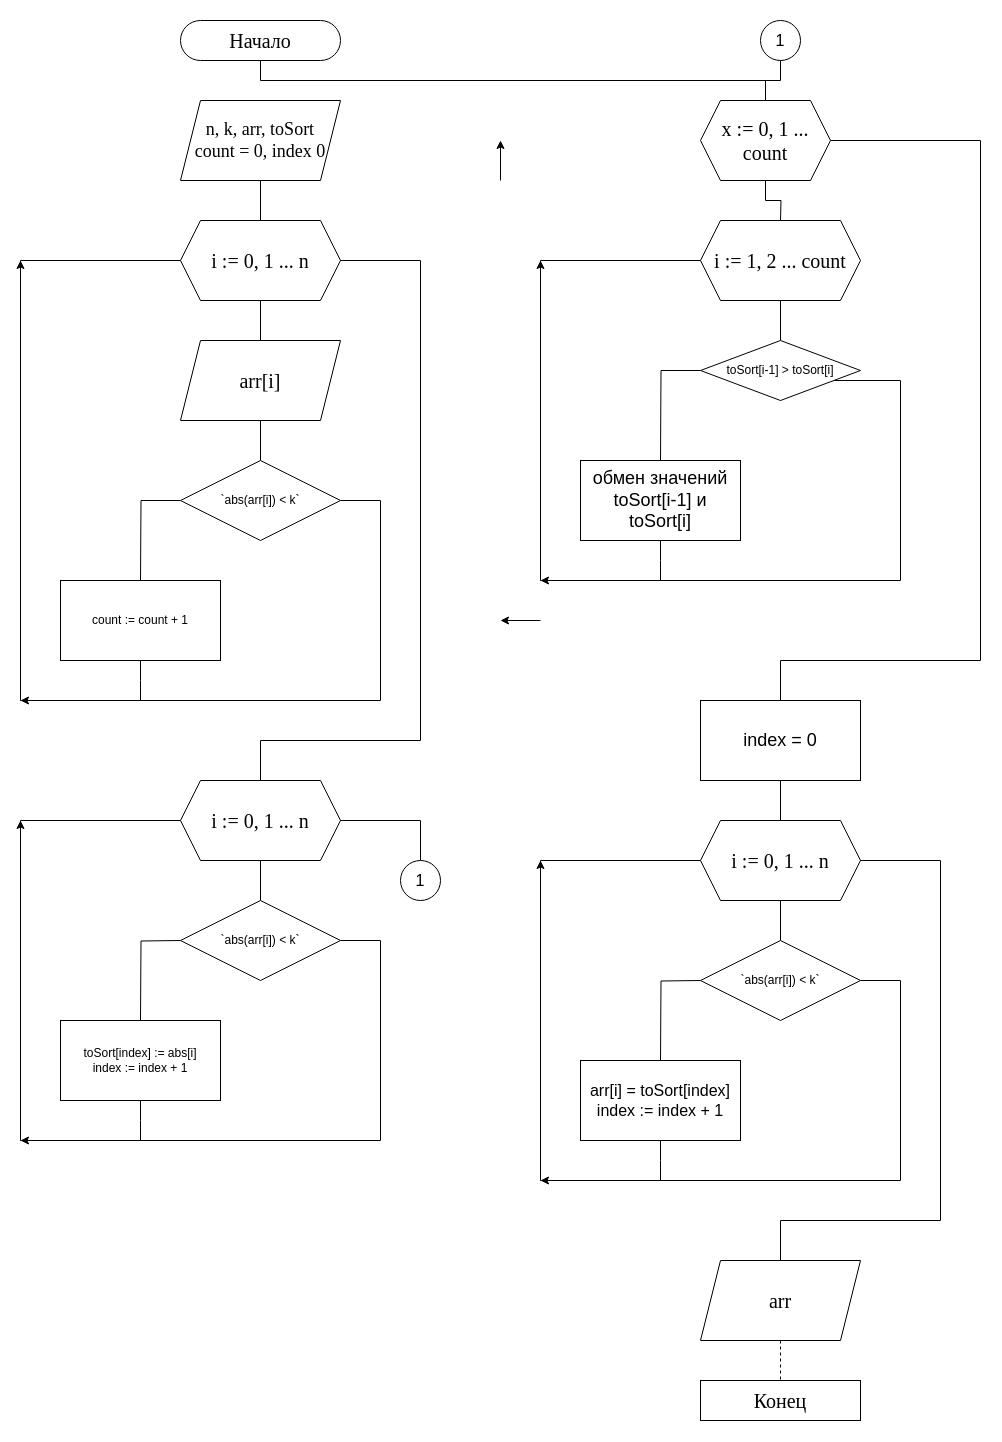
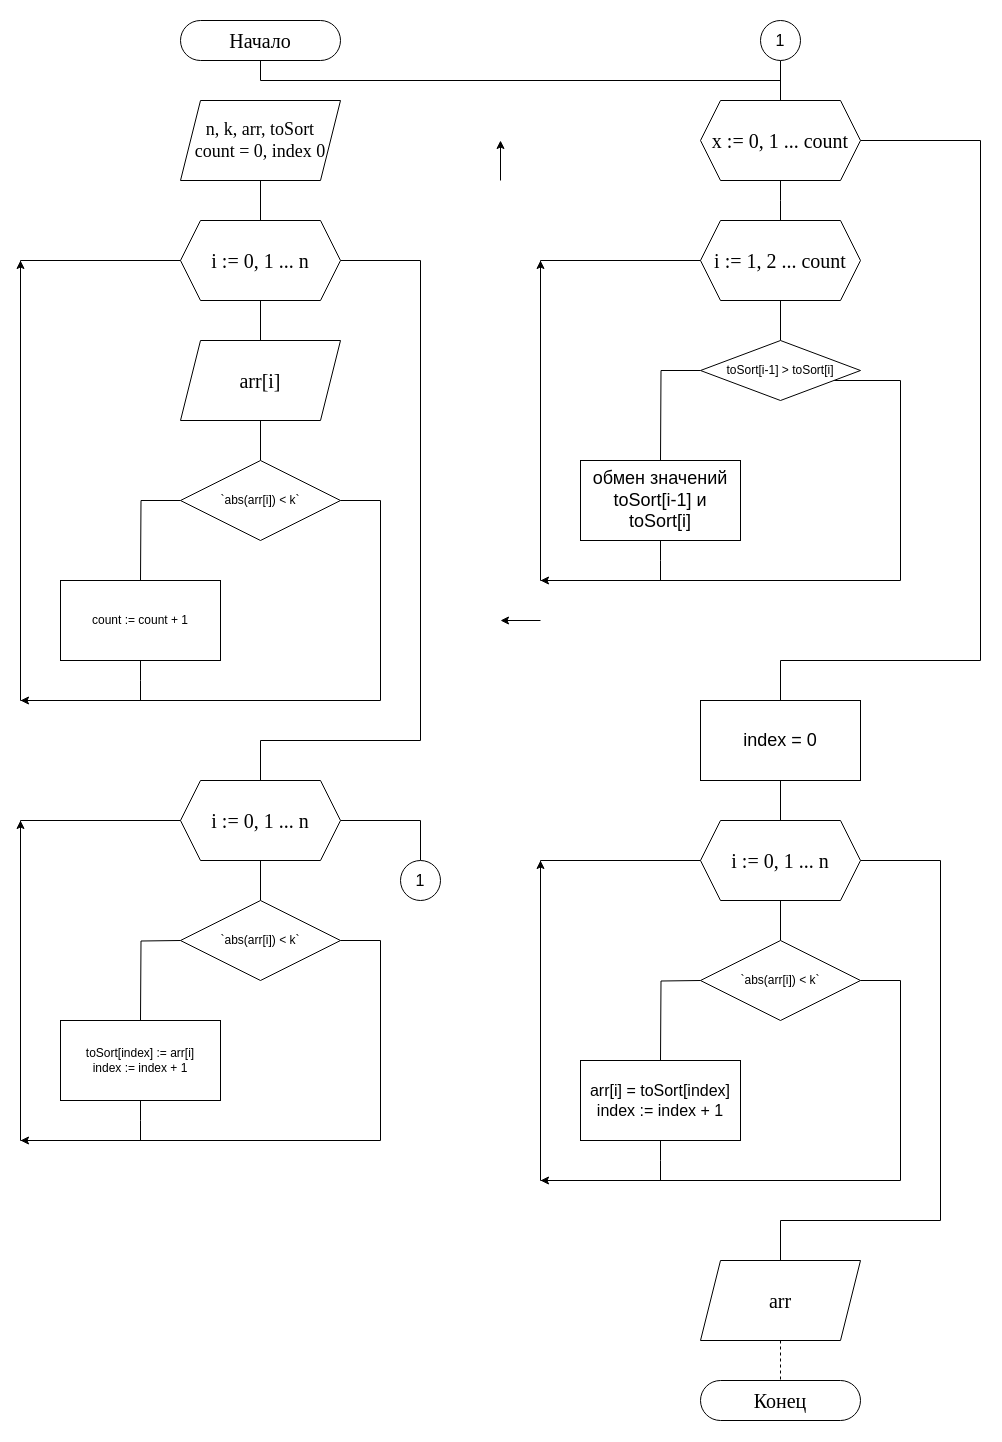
node "x := 0, 1 ... count": size 130x80 -> 160x80
node "toSort[index] := abs[i] index := index + 1": label "toSort[index] := abs[i] index := index + 1" -> "toSort[index] := arr[i] index := index + 1"
node "Конец": shape rectangle -> rounded rectangle
